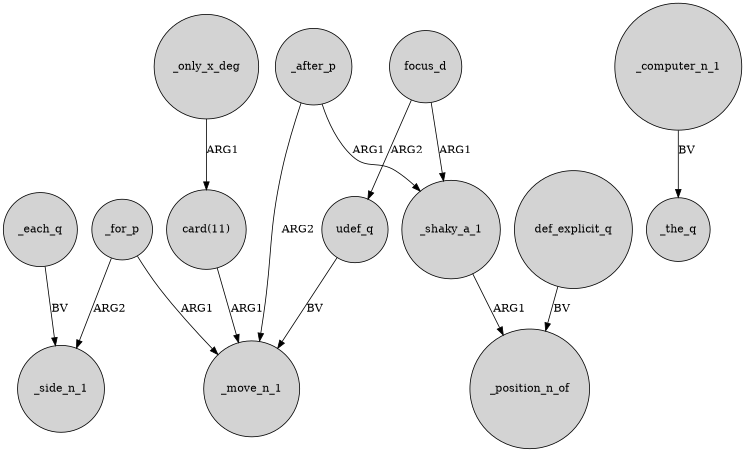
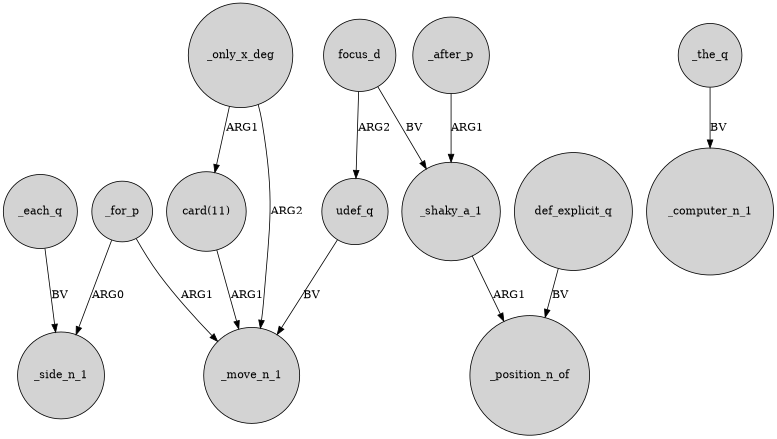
edge "focus_d" -> "_shaky_a_1": label "ARG1" -> "BV"
edge "_computer_n_1" -> "_the_q": reversed
edge "_after_p" -> "_move_n_1": now "_only_x_deg" -> "_move_n_1"
edge "_for_p" -> "_side_n_1": label "ARG2" -> "ARG0"
